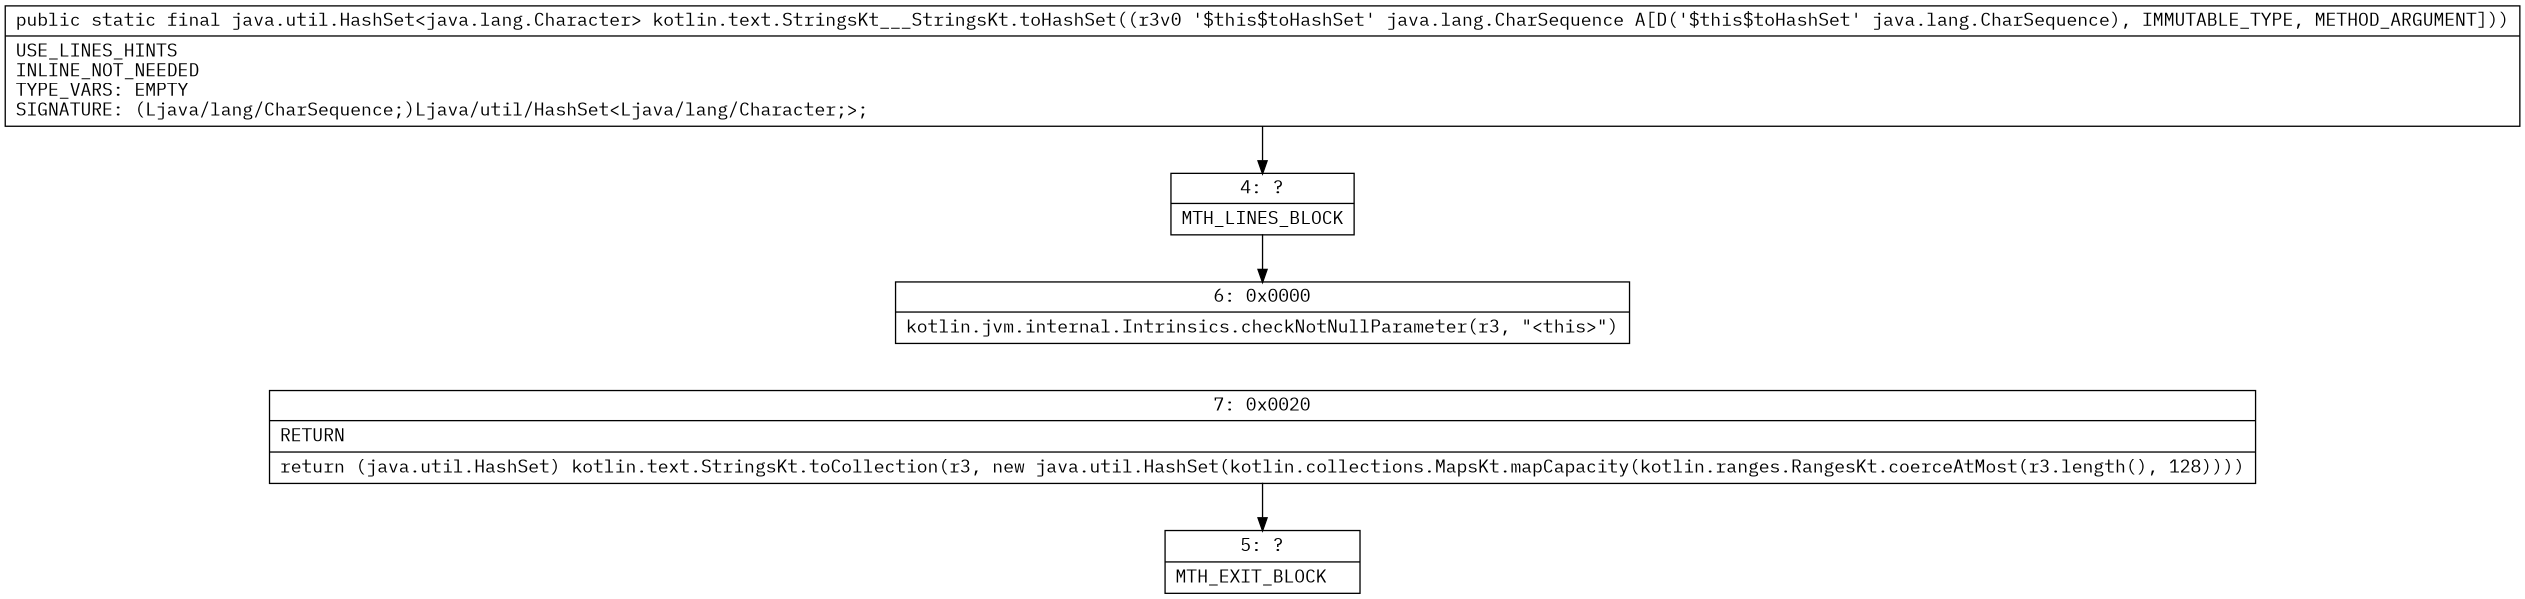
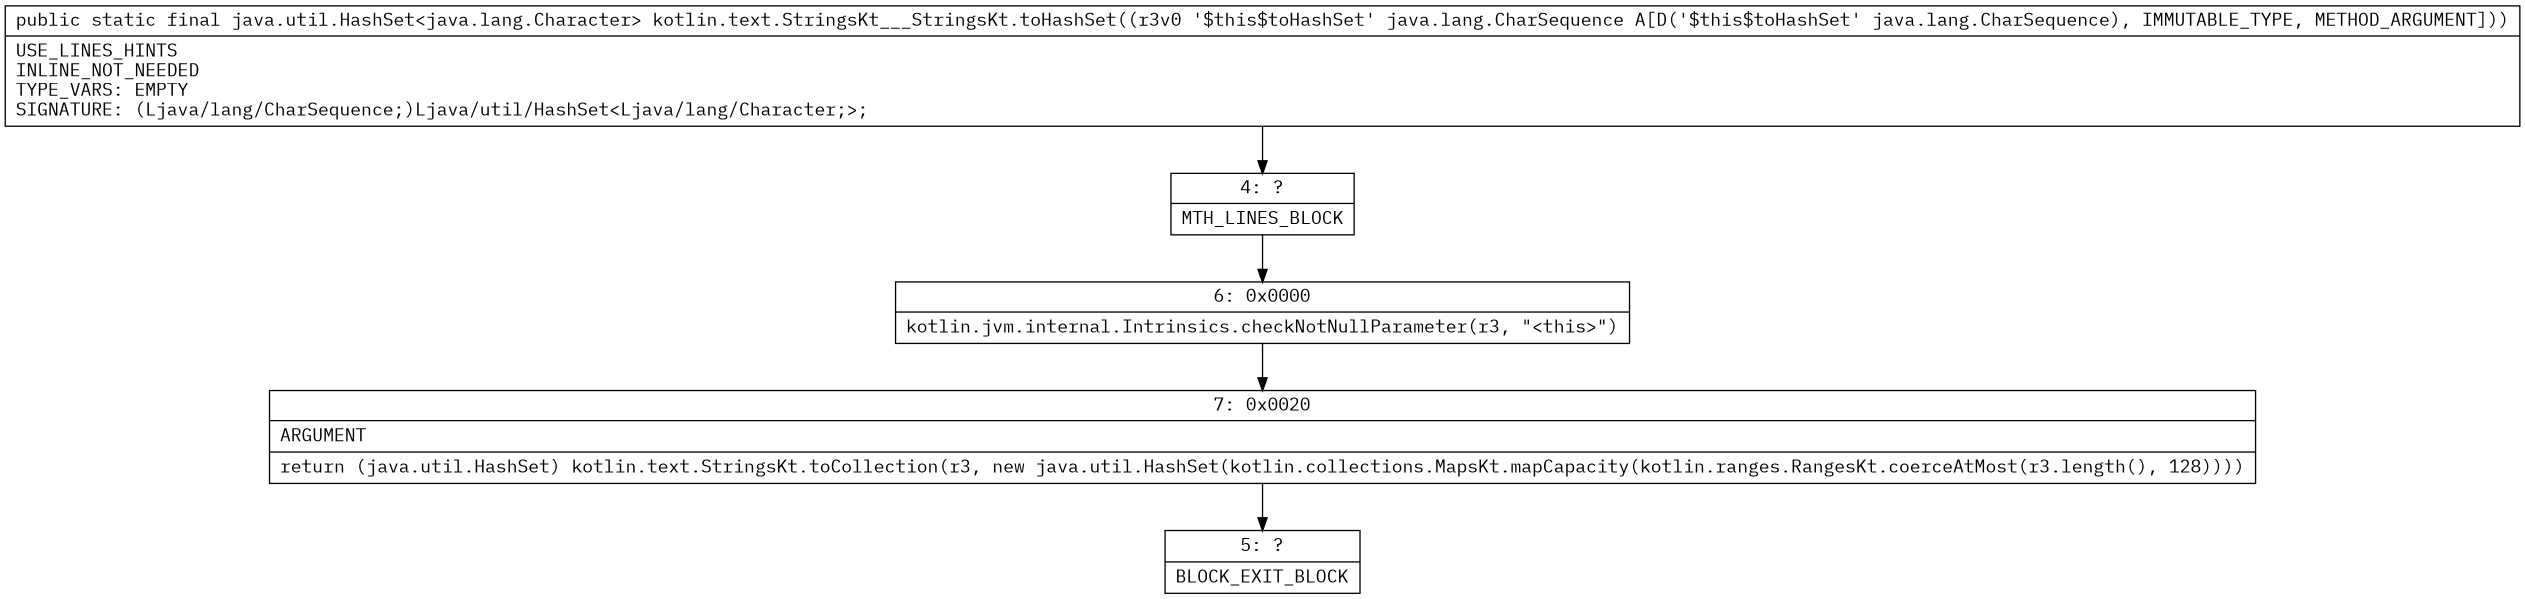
edge "6: 0x0000" -> "7: 0x0020": added
node "7: 0x0020": text "RETURN" -> "ARGUMENT"
node "5: ?": text "MTH_EXIT_BLOCK" -> "BLOCK_EXIT_BLOCK"
